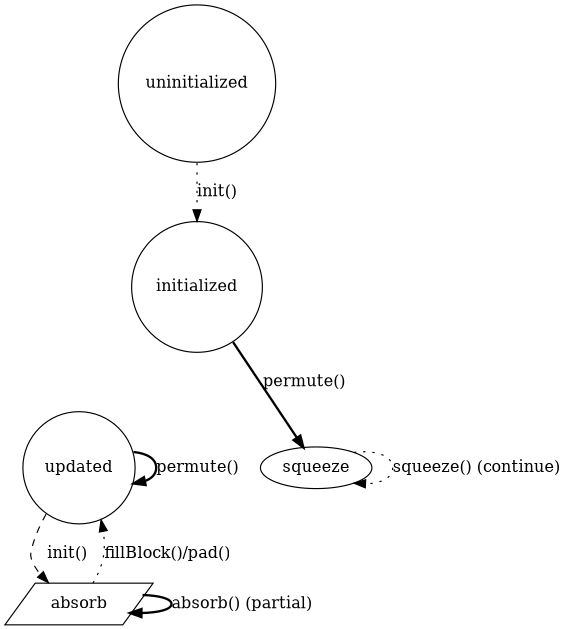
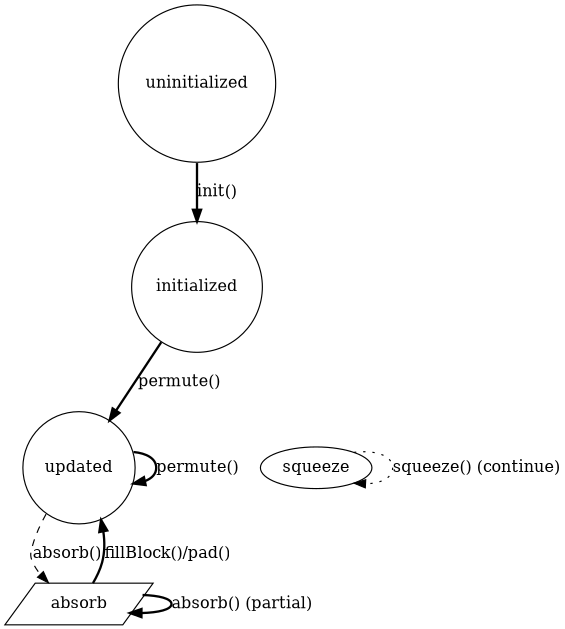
edge "uninitialized" -> "initialized": style dotted -> bold
edge "initialized" -> "squeeze": now "initialized" -> "updated"
edge "updated" -> "absorb": label "init()" -> "absorb()"
edge "absorb" -> "updated": style dotted -> bold
